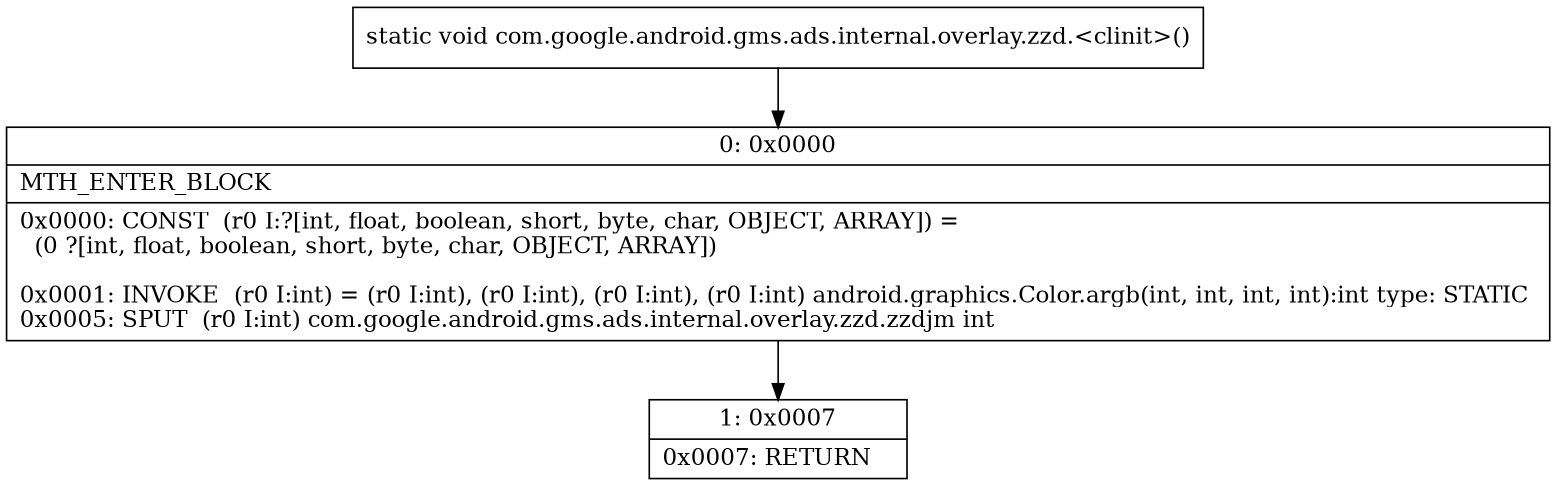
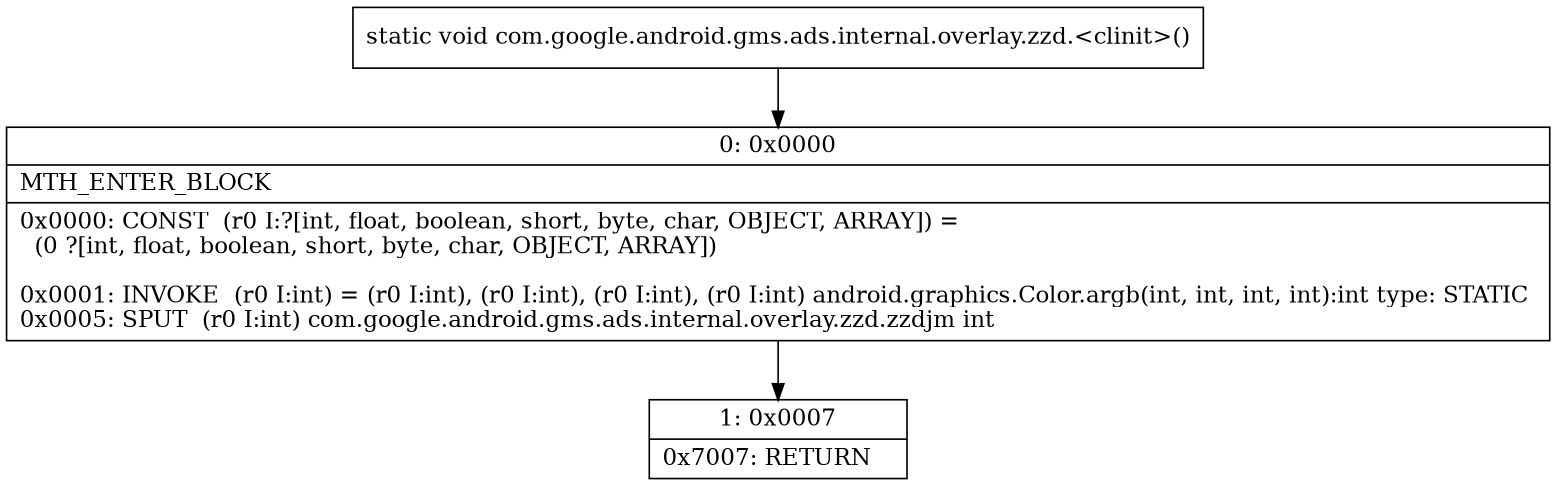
node "1: 0x0007": text "0x0007: RETURN" -> "0x7007: RETURN"
